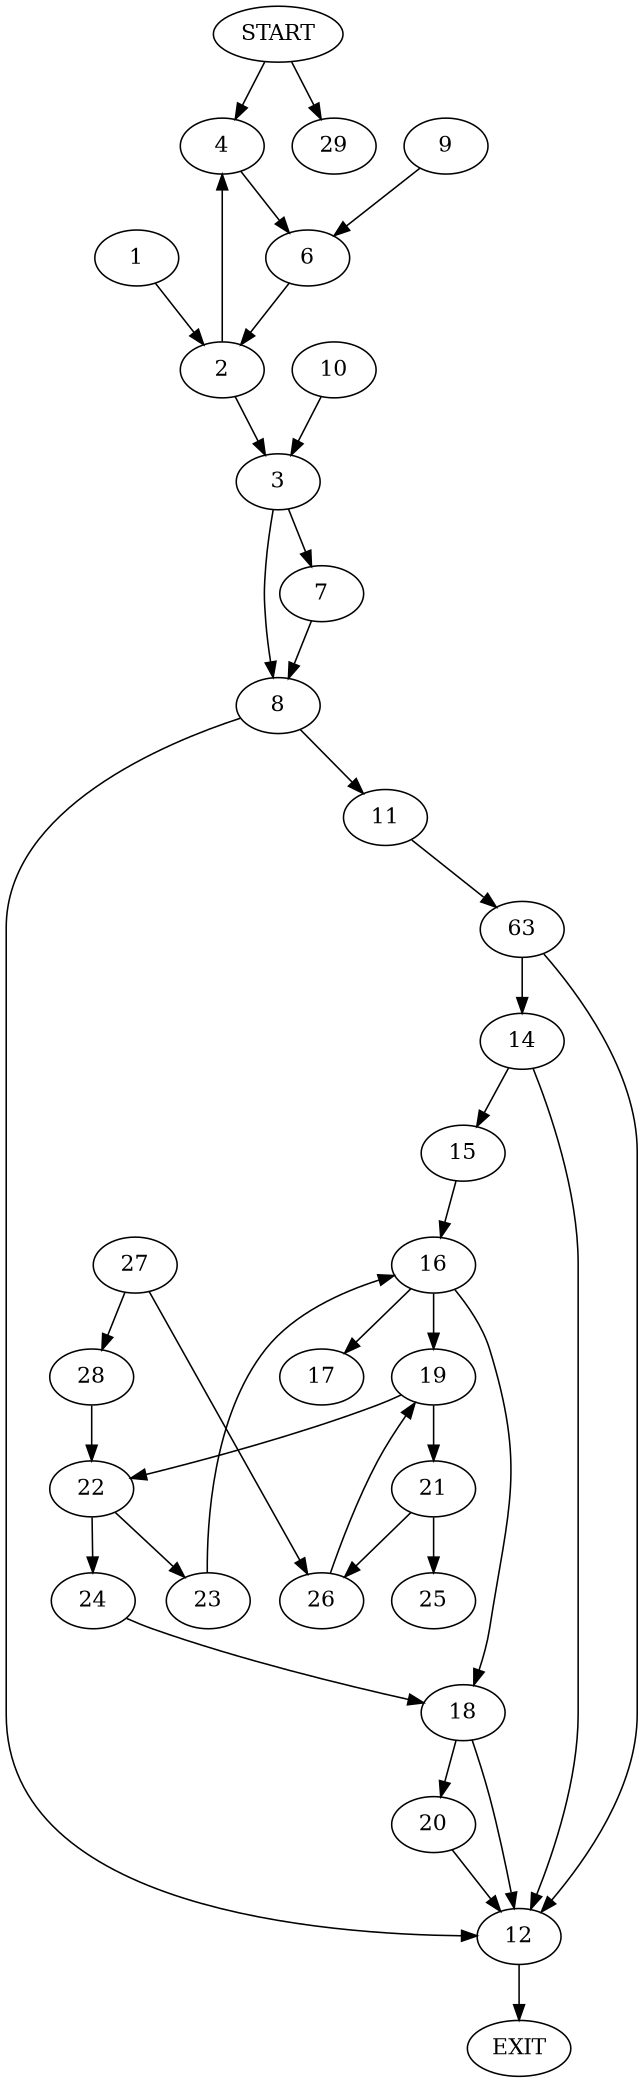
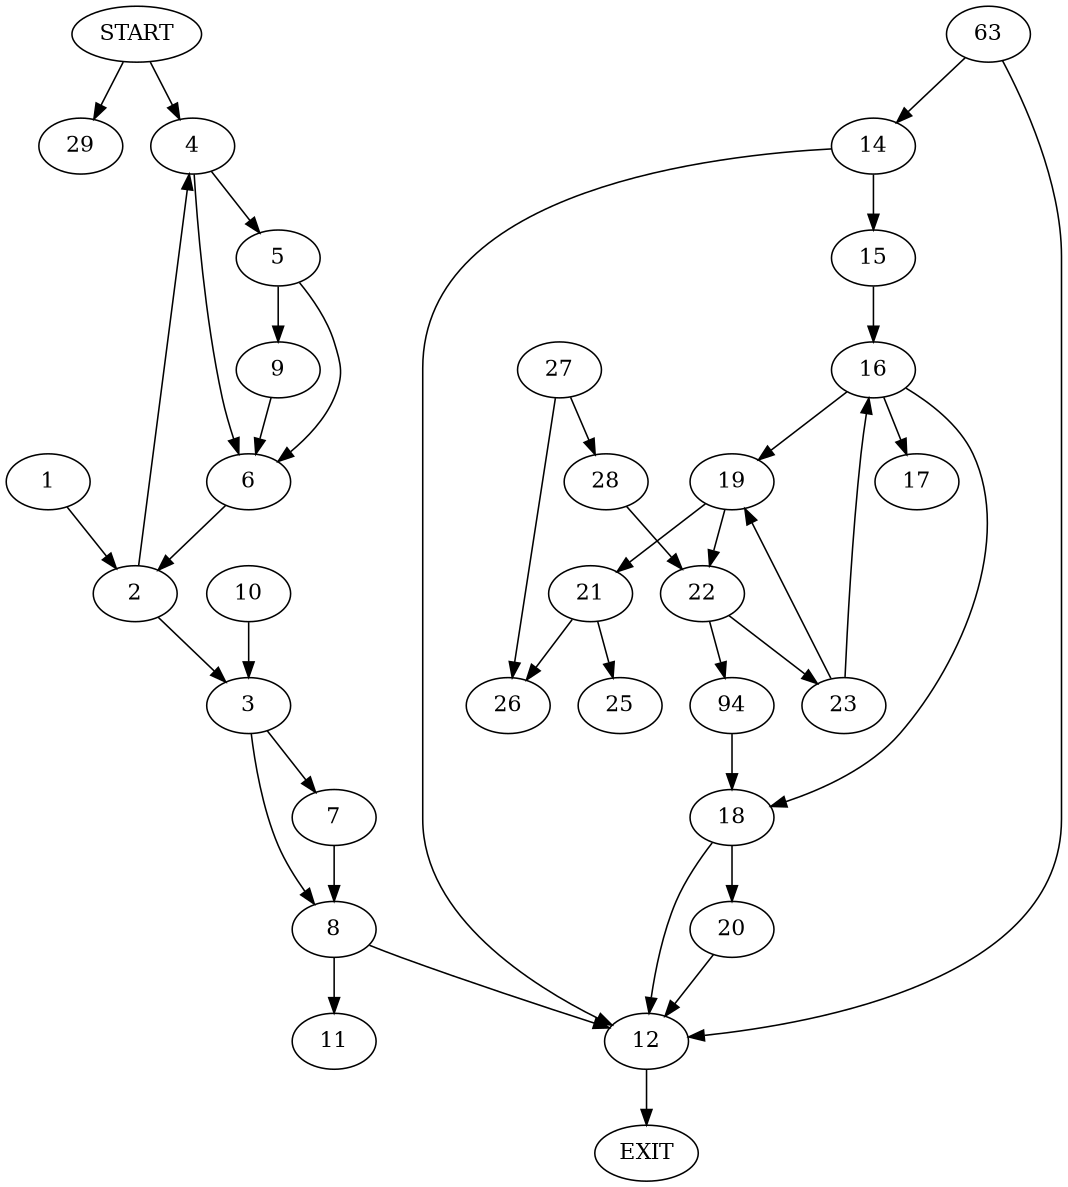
node "5": added
edge "11" -> "63": removed
edge "26" -> "19": now "23" -> "19"
node "24": label "24" -> "94"
